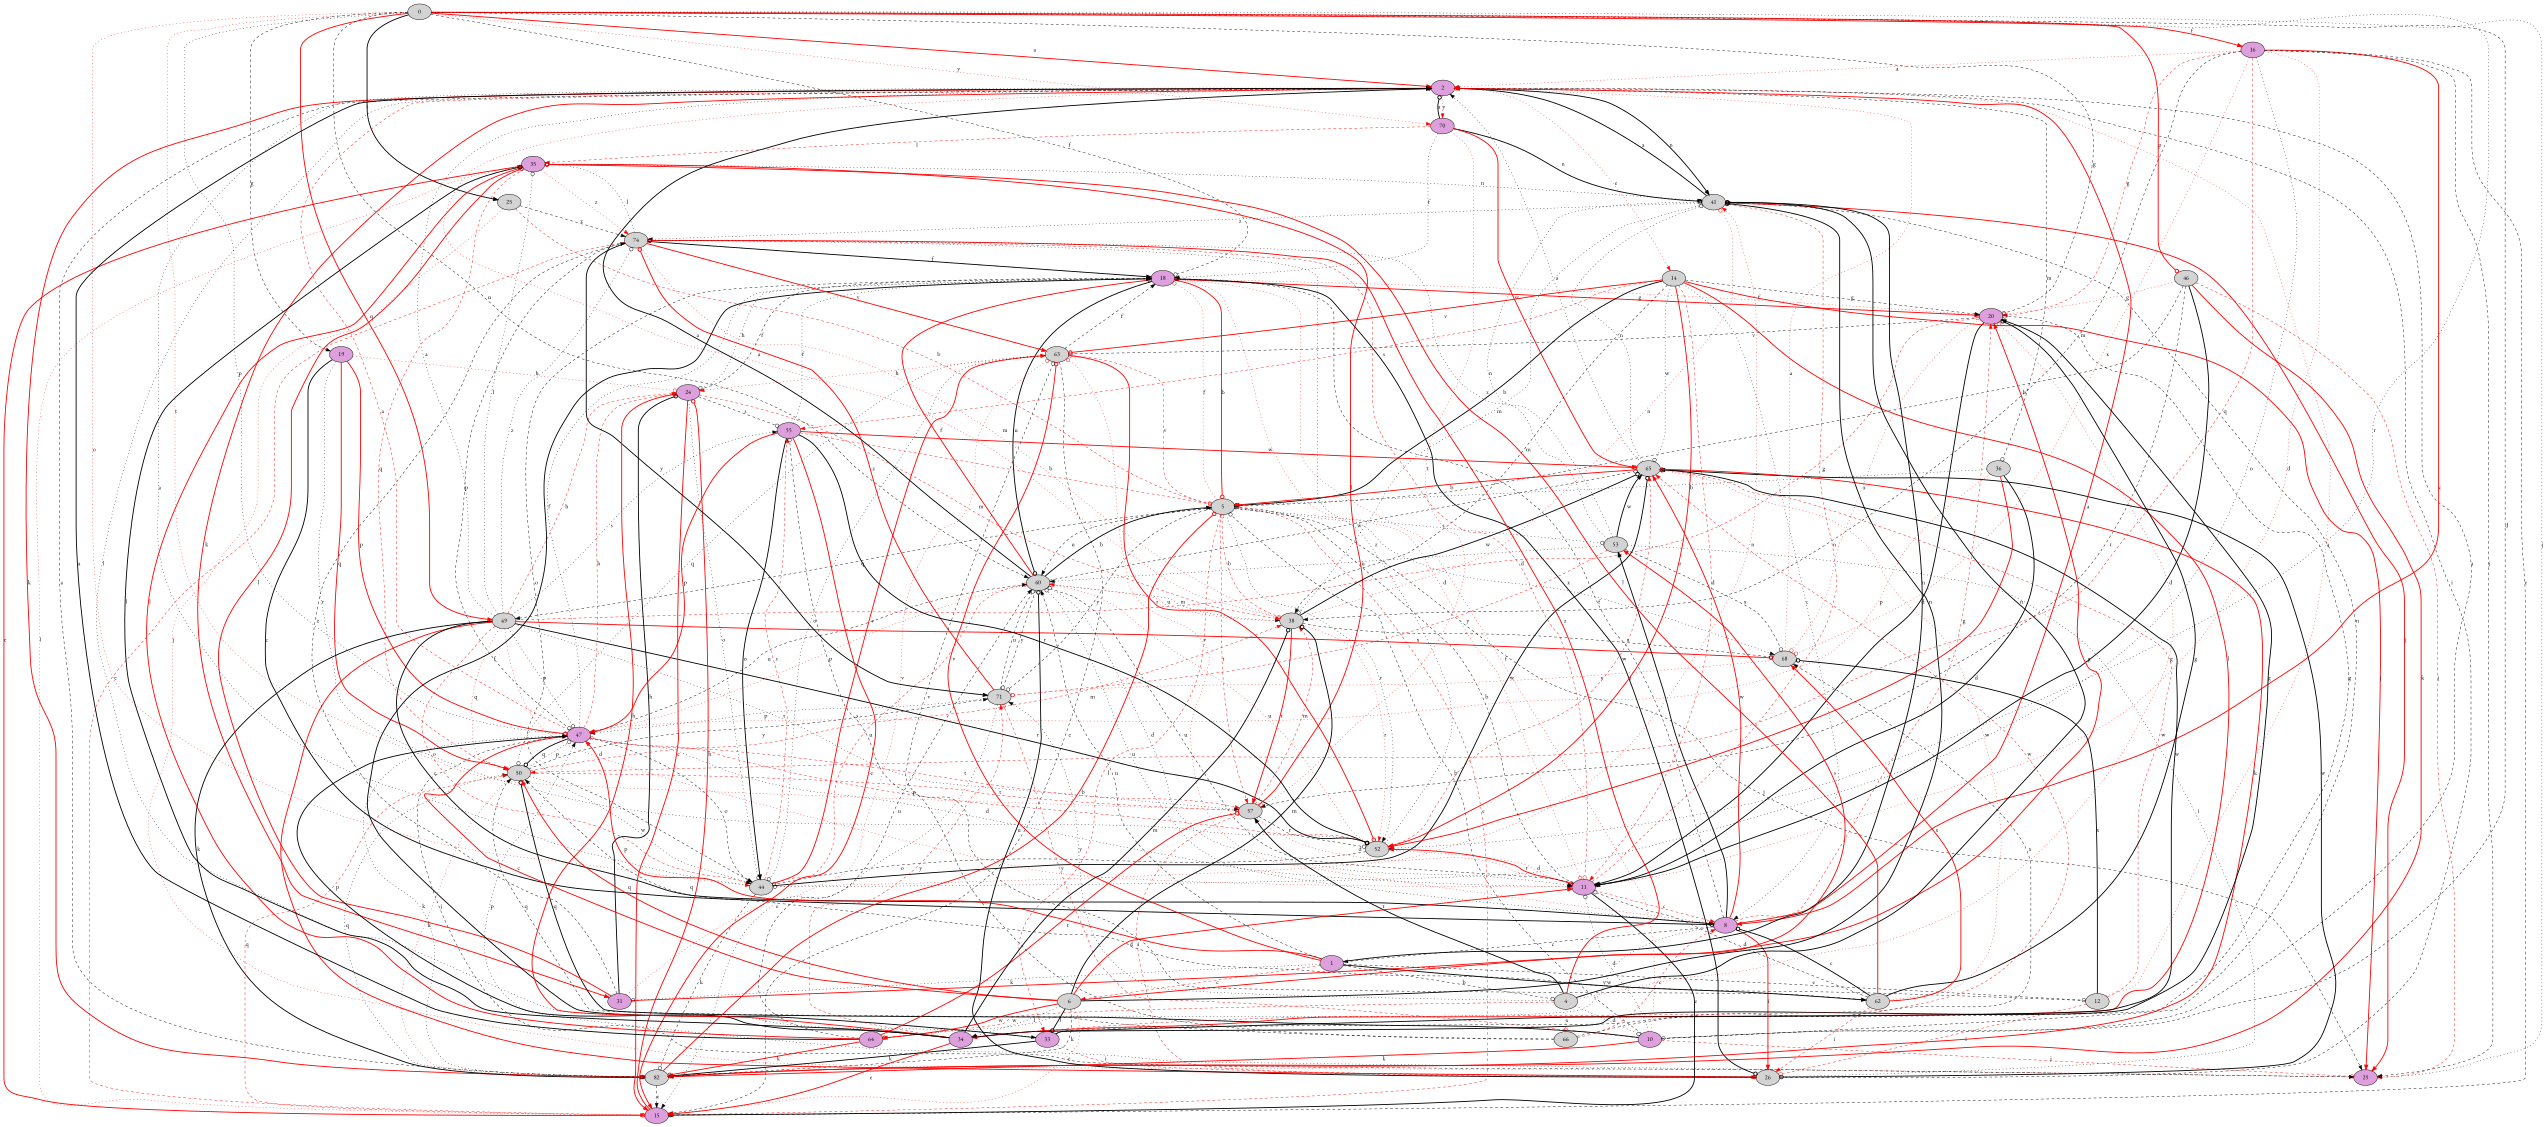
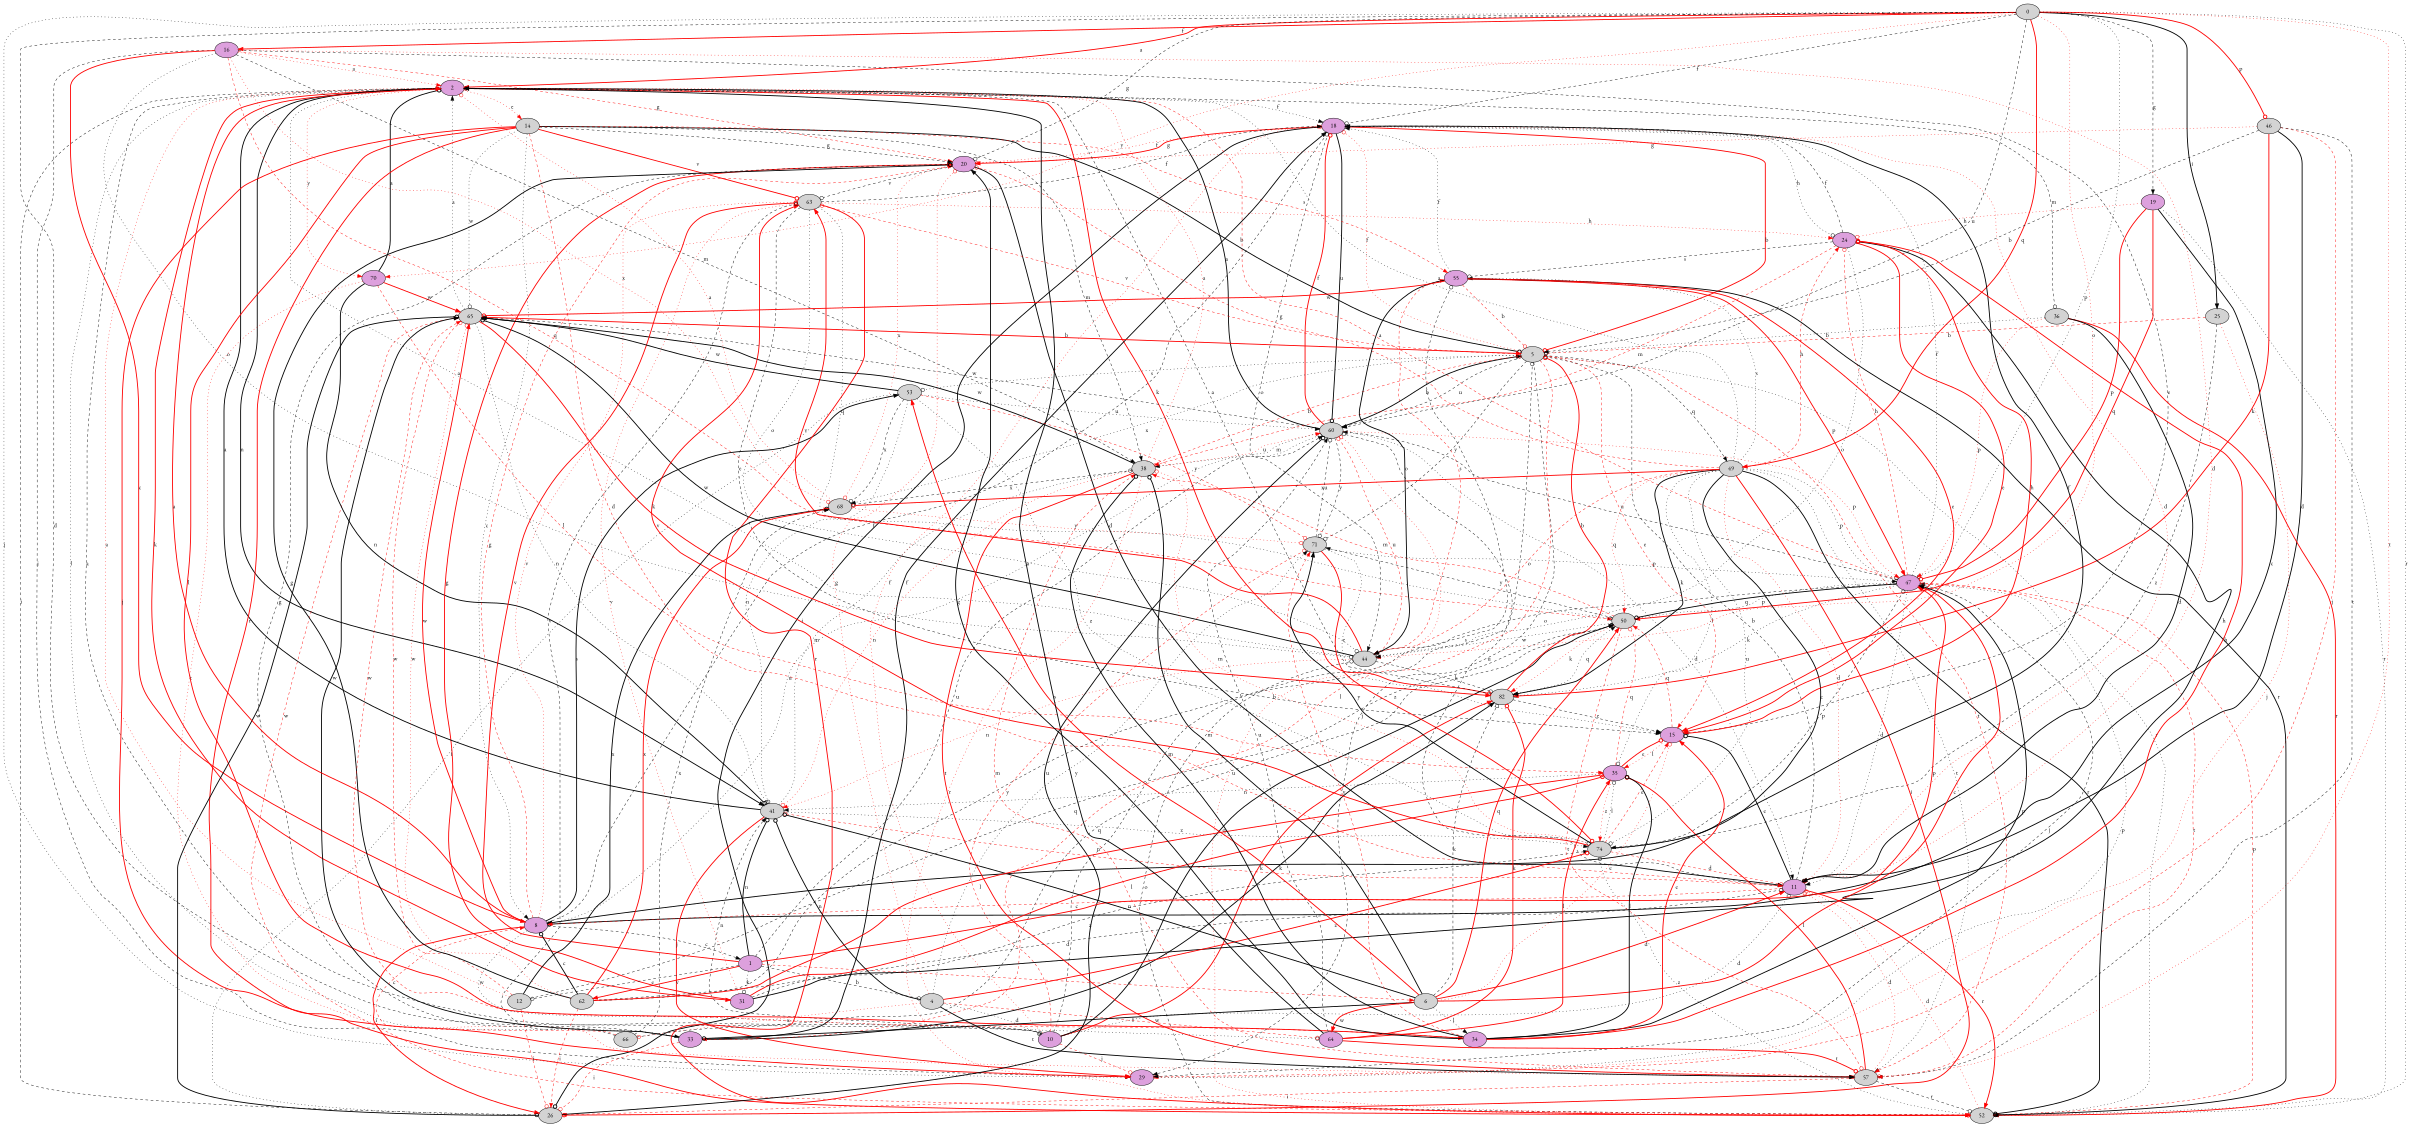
edge "70" -> "18": now "2" -> "18"
edge "49" -> "74": label "z" -> "u"
edge "1" -> "62": color black -> red
